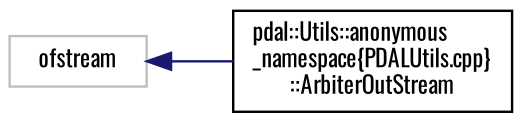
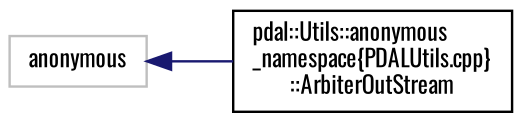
node "ofstream": label "ofstream" -> "anonymous"
